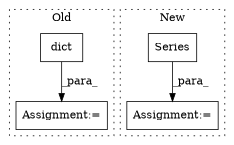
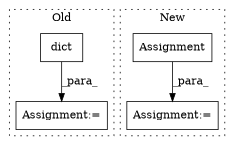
node "Series": label "Series" -> "Assignment"
